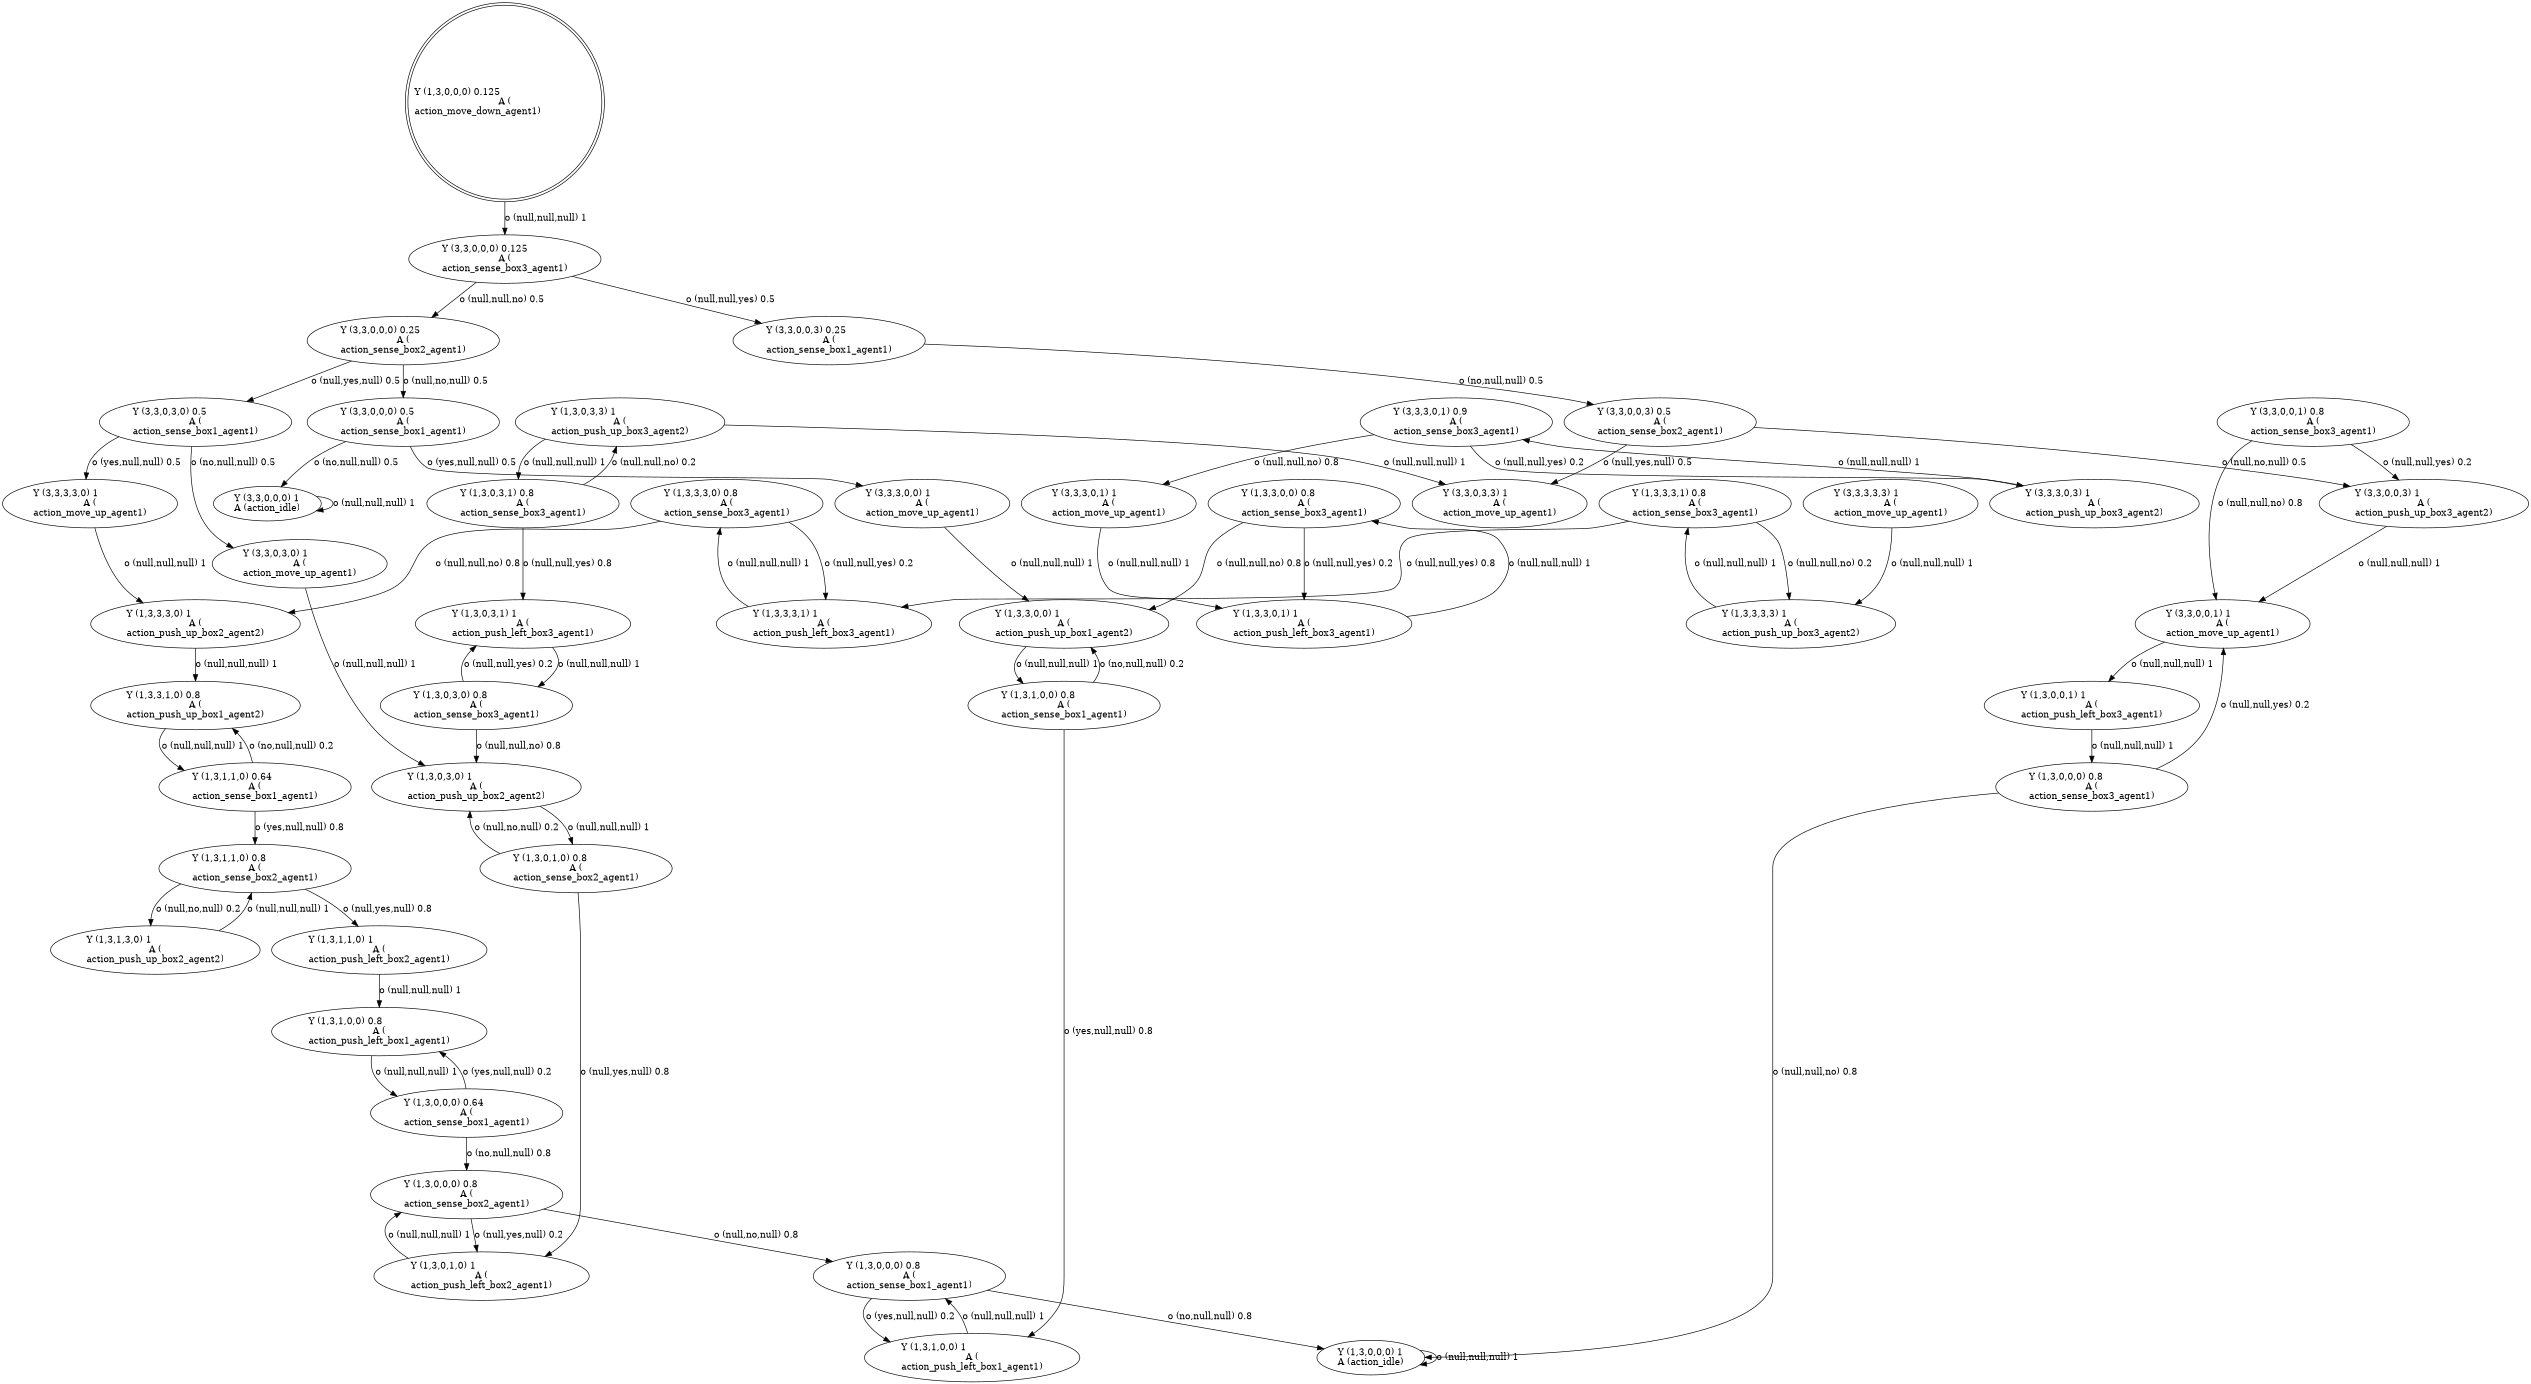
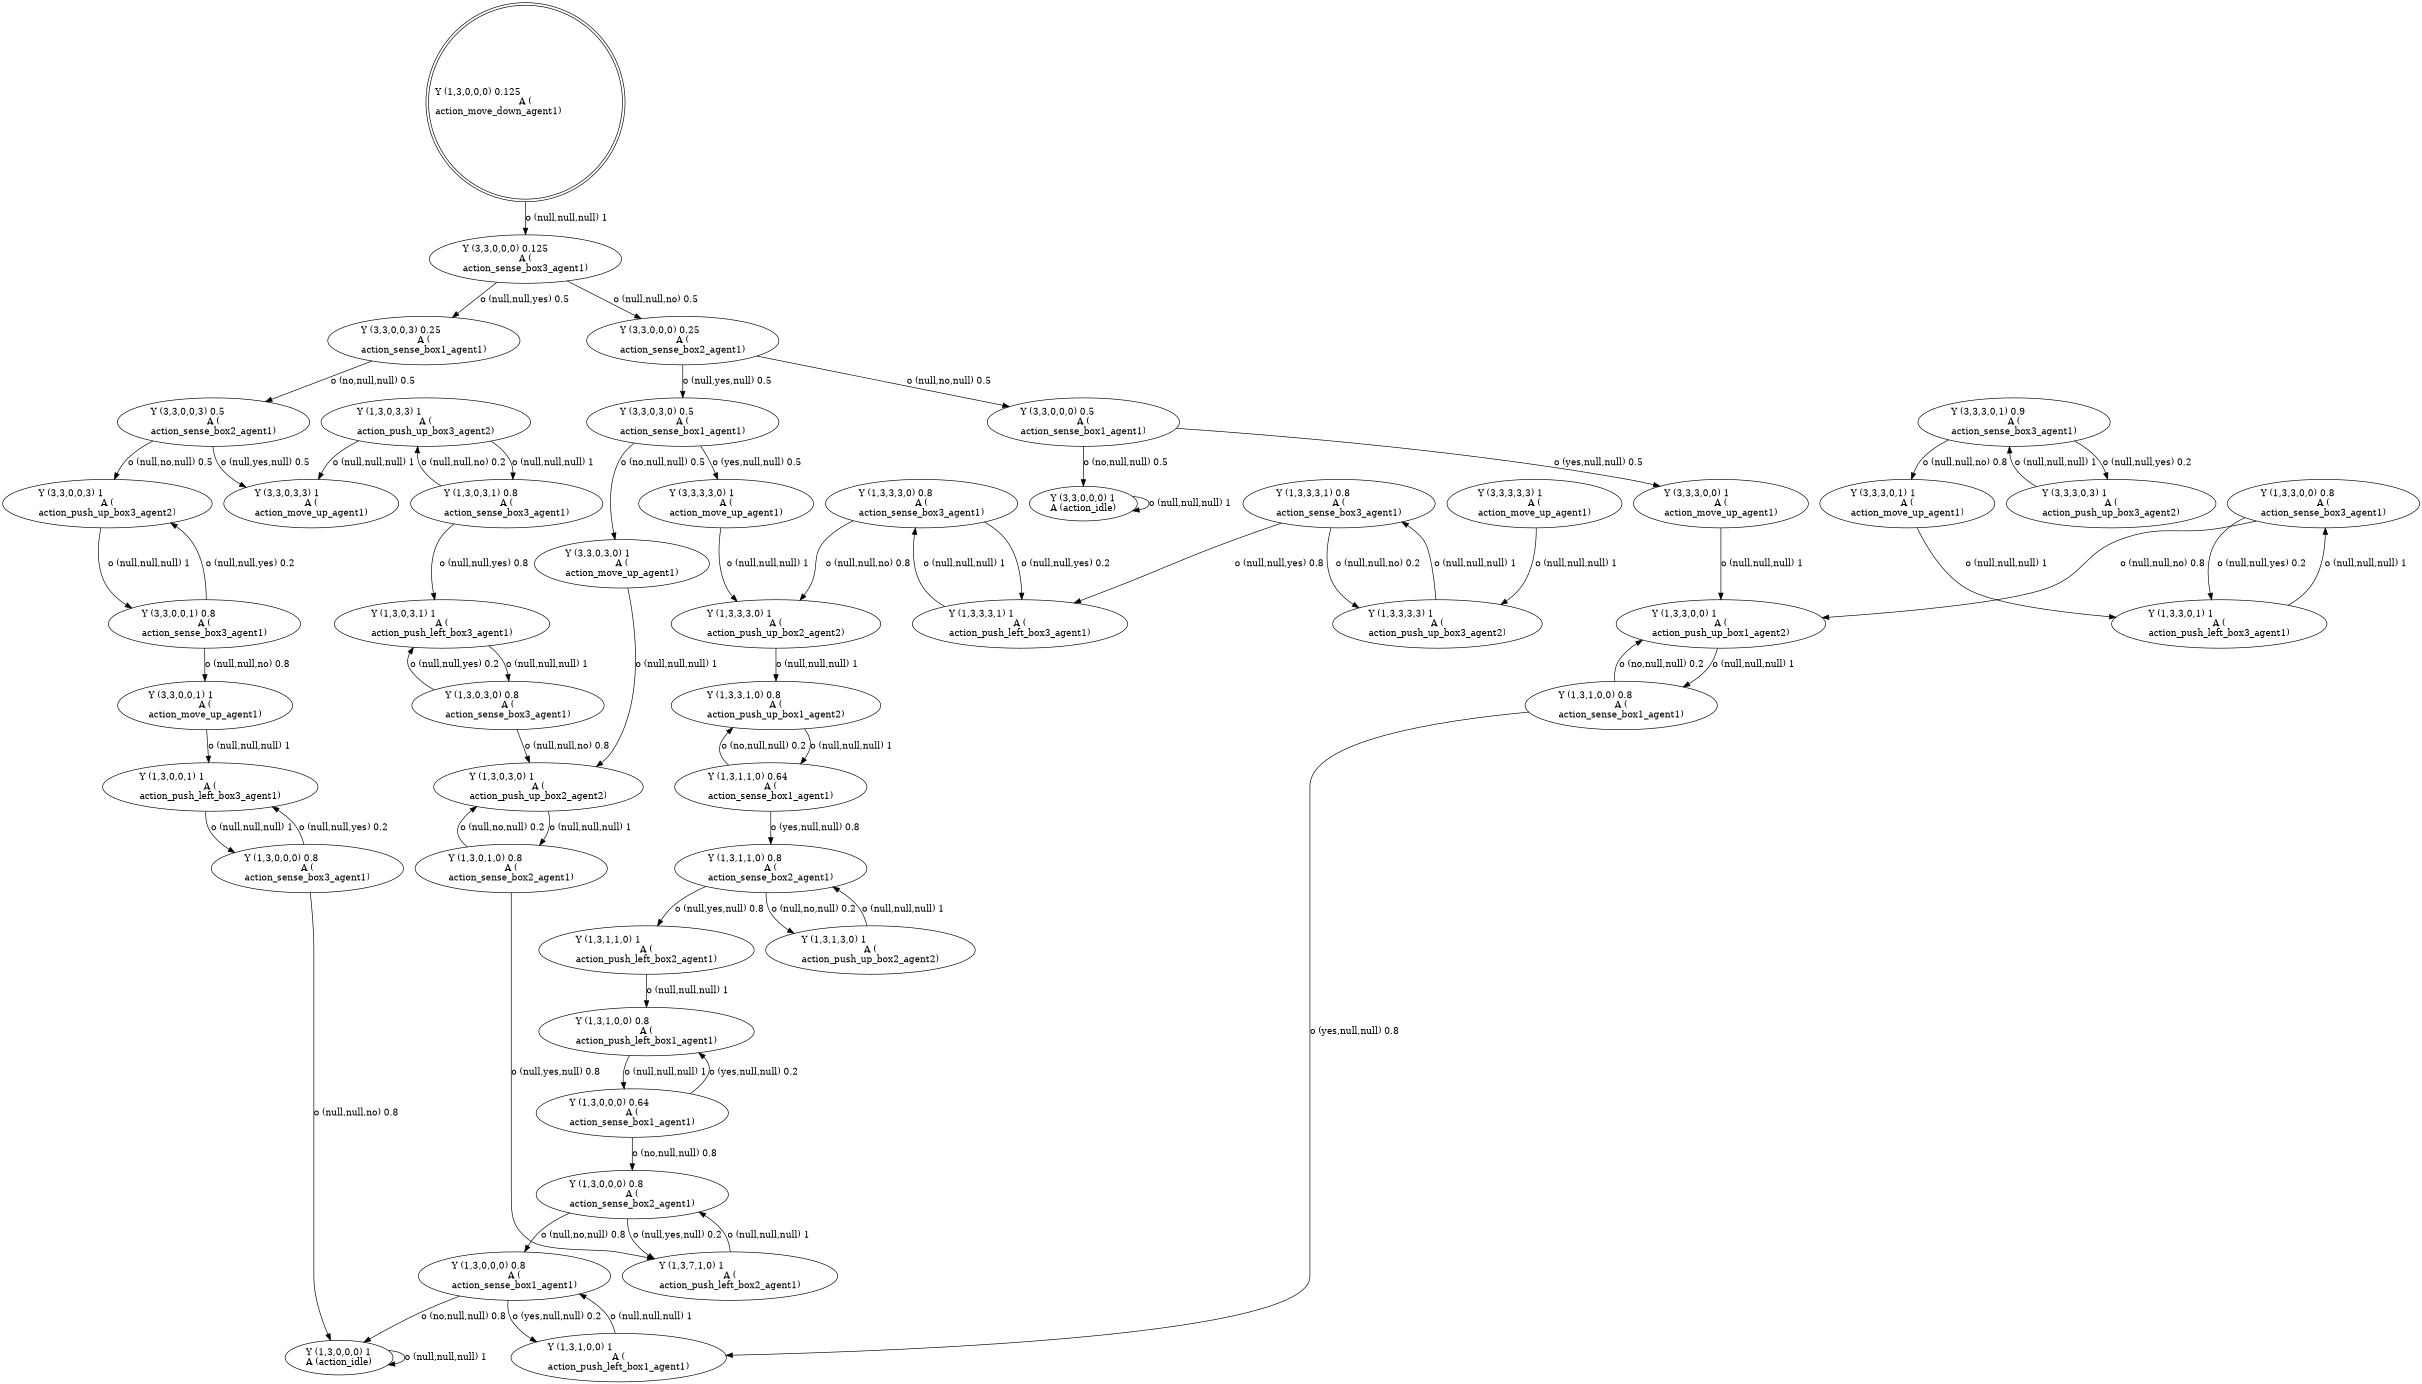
edge "Y (3,3,0,0,3) 1 A ( action_push_up_box3_agent2)" -> "Y (3,3,0,0,1) 1 A ( action_move_up_agent1)": now "Y (3,3,0,0,3) 1 A ( action_push_up_box3_agent2)" -> "Y (3,3,0,0,1) 0.8 A ( action_sense_box3_agent1)"
edge "Y (1,3,0,0,0) 0.8 A ( action_sense_box3_agent1)" -> "Y (3,3,0,0,1) 1 A ( action_move_up_agent1)": now "Y (1,3,0,0,0) 0.8 A ( action_sense_box3_agent1)" -> "Y (1,3,0,0,1) 1 A ( action_push_left_box3_agent1)"
node "Y (1,3,0,1,0) 1 A ( action_push_left_box2_agent1)": label "Y (1,3,0,1,0) 1 A ( action_push_left_box2_agent1)" -> "Y (1,3,7,1,0) 1 A ( action_push_left_box2_agent1)"
